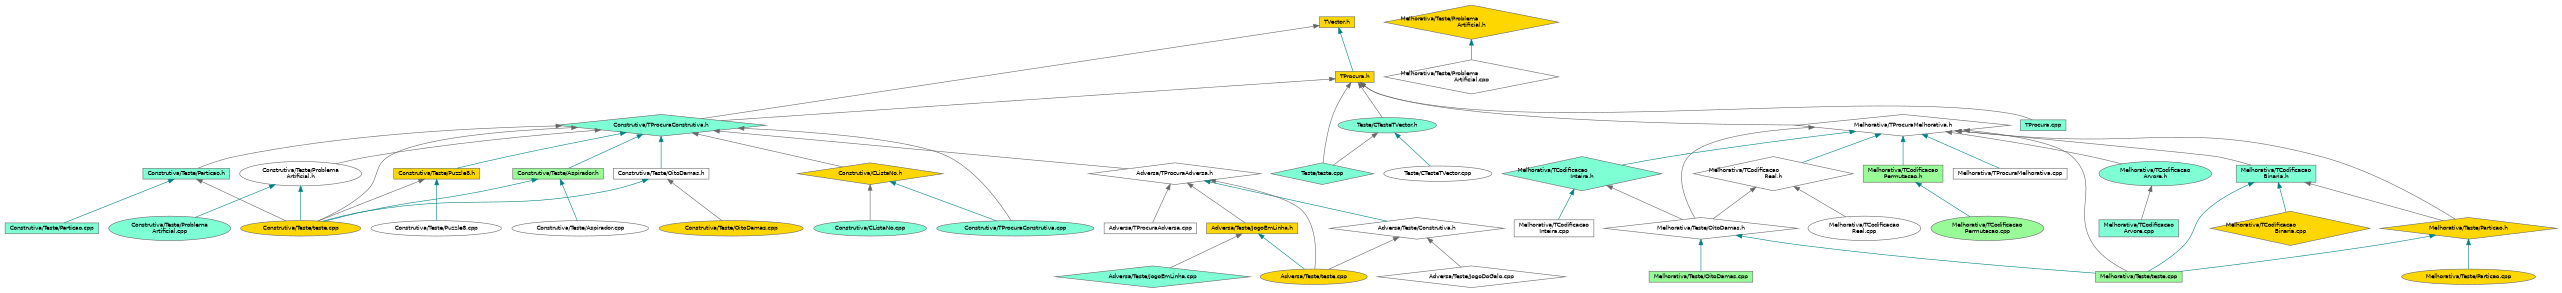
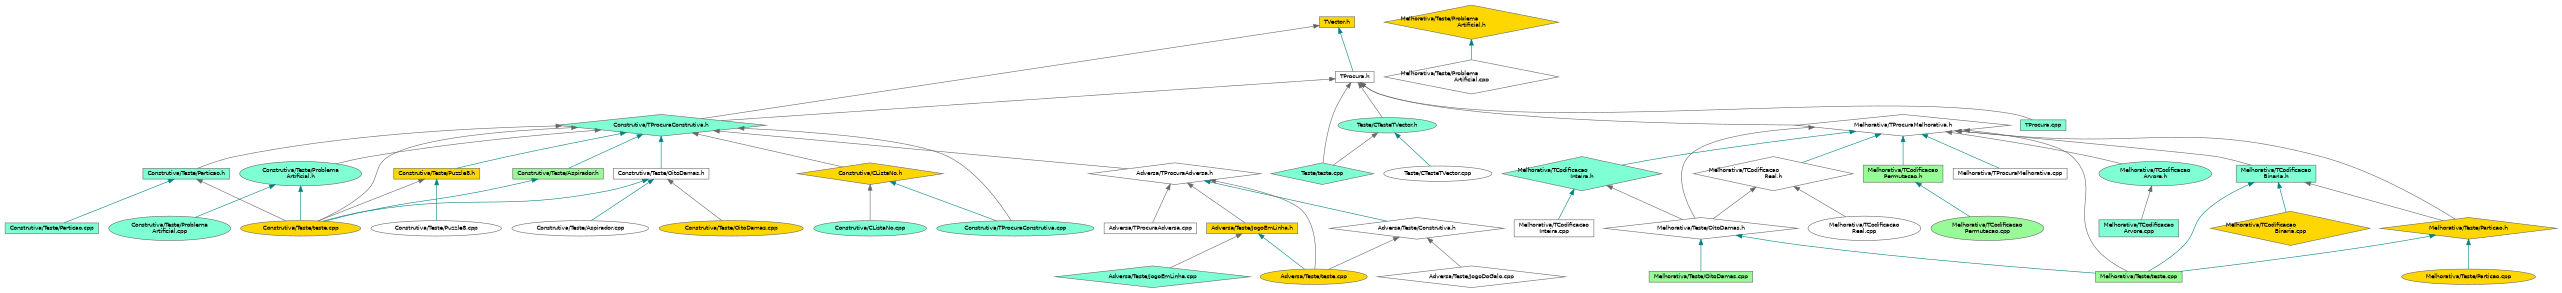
node "TProcura.h": fillcolor gold -> white
node "Construtiva/Teste/Problema Artificial.h": fillcolor white -> aquamarine
edge "Construtiva/Teste/Aspirador.cpp" -> "Construtiva/Teste/Aspirador.h": now "Construtiva/Teste/Aspirador.cpp" -> "Construtiva/Teste/OitoDamas.h"
